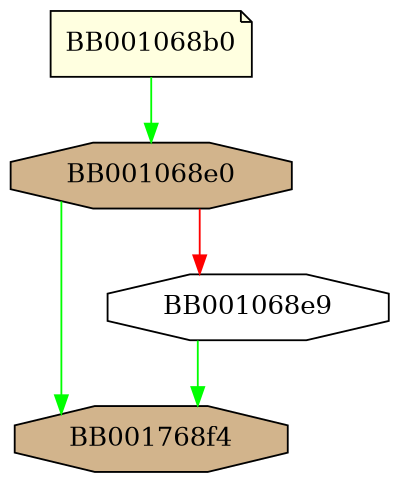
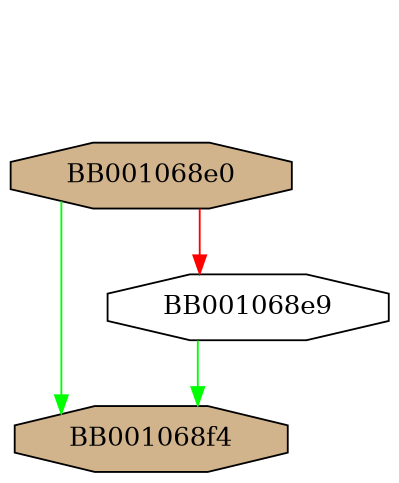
node "BB001068b0": removed
node "BB001768f4": label "BB001768f4" -> "BB001068f4"
